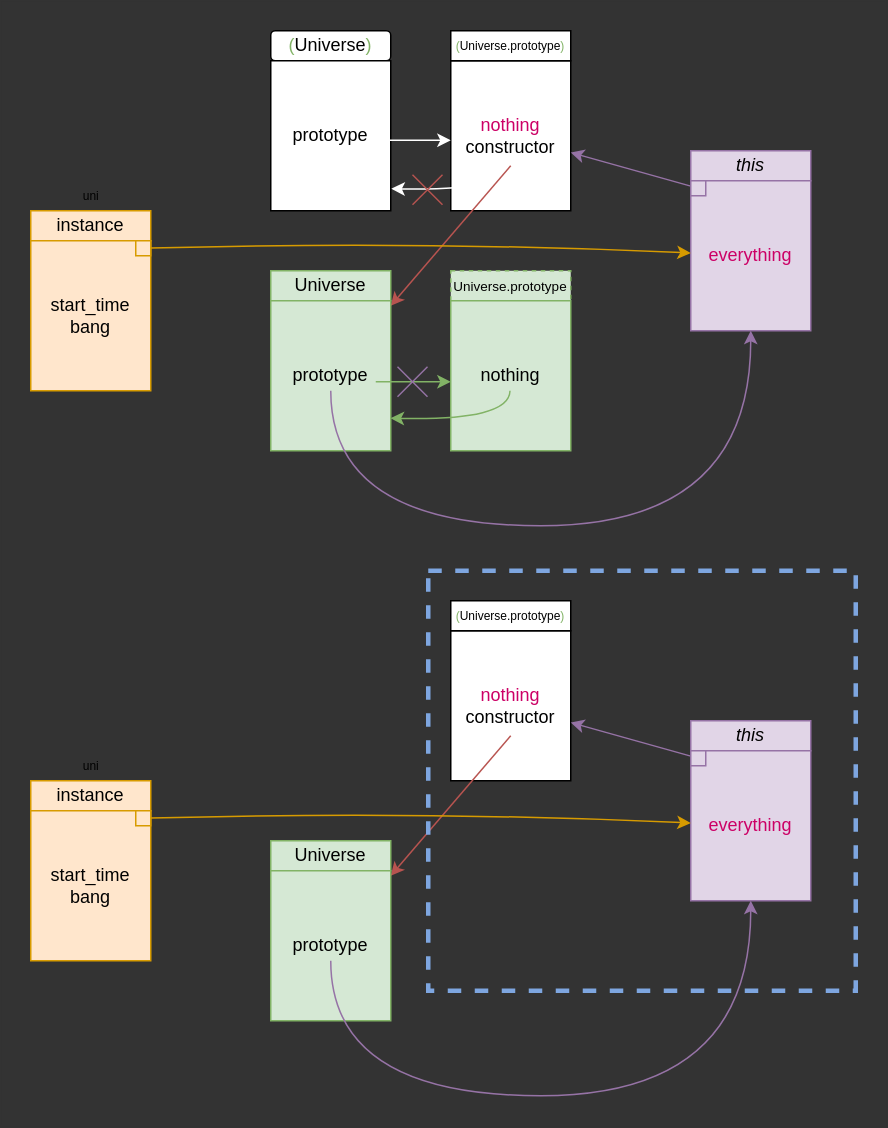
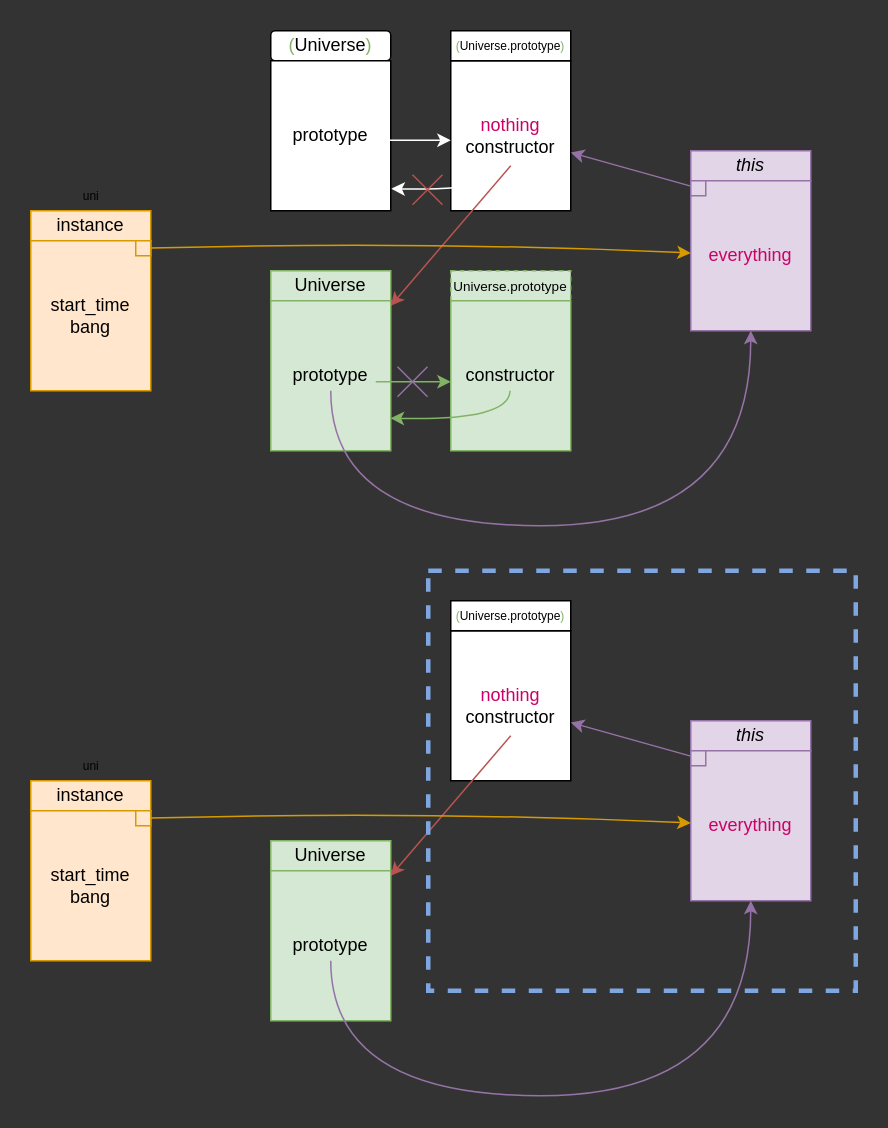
node "nothing": label "nothing" -> "constructor"
